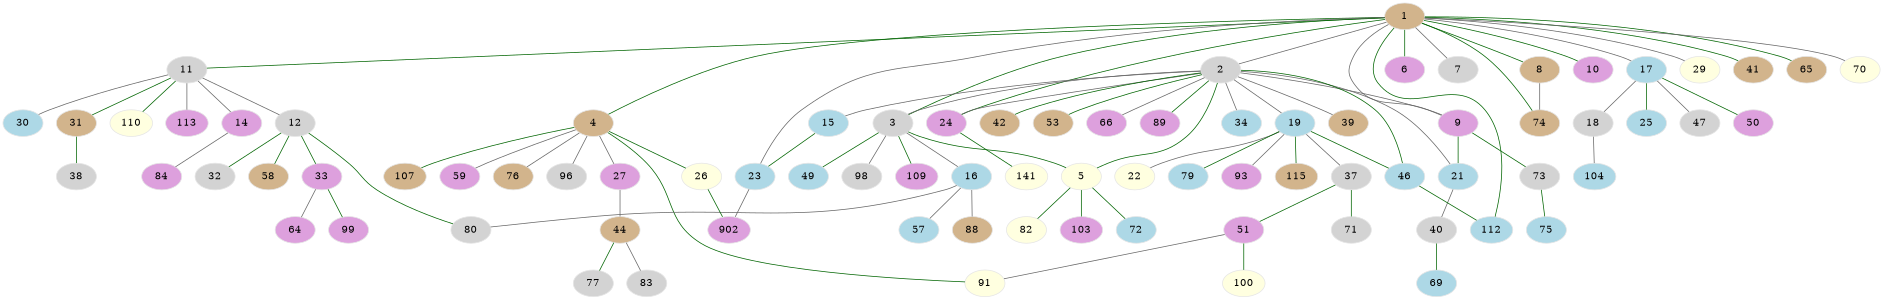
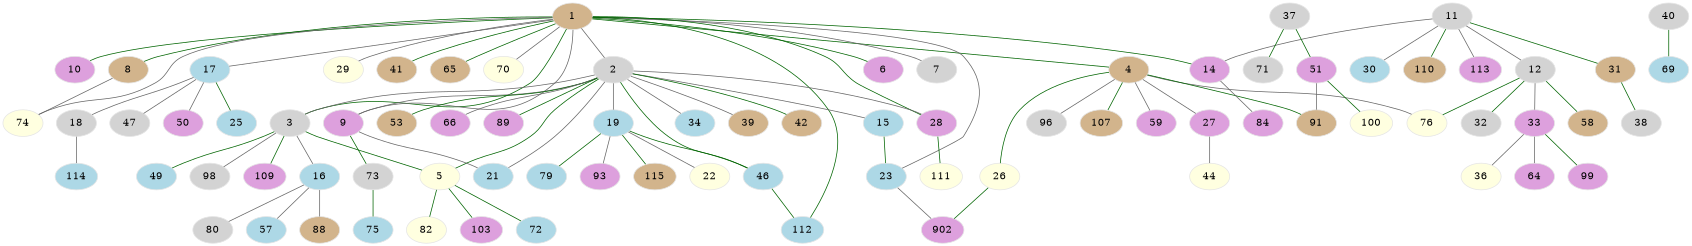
edge "1" -- "11": now "1" -- "14"
edge "1" -- "74": color darkgreen -> gray40
edge "17" -- "50": color darkgreen -> gray40
node "110": fillcolor lightyellow -> tan
node "24": label "24" -> "28"
node "74": fillcolor tan -> lightyellow
edge "12" -- "33": color darkgreen -> gray40
edge "19" -- "37": removed
edge "9" -- "21": color darkgreen -> gray40
node "76": fillcolor tan -> lightyellow
node "141": label "141" -> "111"
node "36": added
node "104": label "104" -> "114"
edge "12" -- "80": now "12" -- "76"
edge "21" -- "40": removed
node "44": fillcolor tan -> lightyellow
node "77": removed
node "83": removed
node "91": fillcolor lightyellow -> tan
